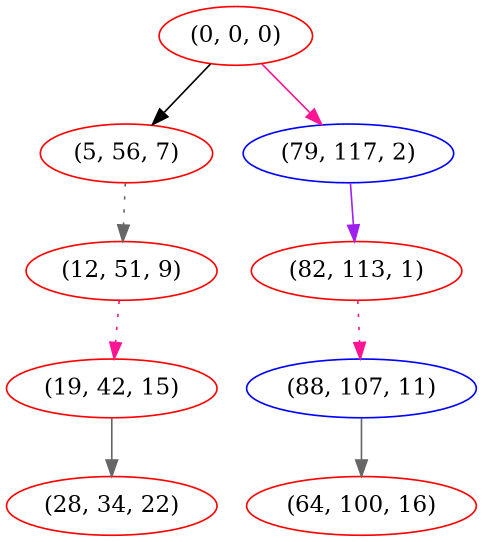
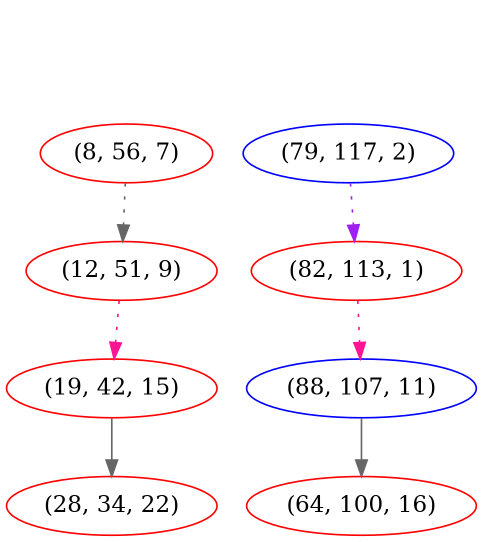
node "(0, 0, 0)": removed
node "(5, 56, 7)": label "(5, 56, 7)" -> "(8, 56, 7)"
edge "(79, 117, 2)" -> "(82, 113, 1)": style solid -> dotted
